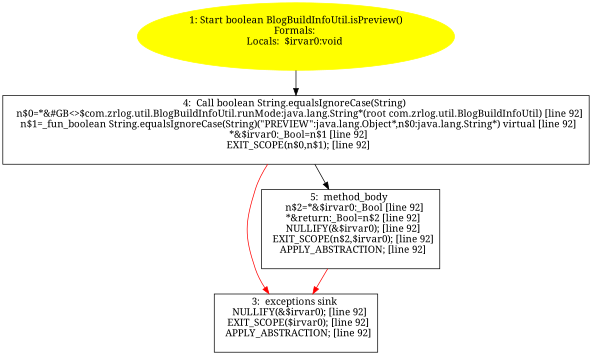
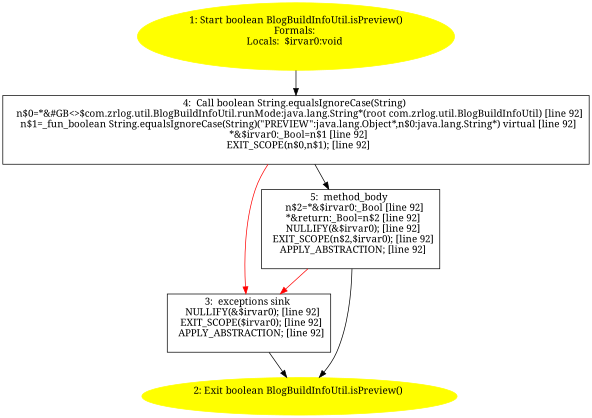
node "2: Exit boolean BlogBuildInfoUtil.isPreview()": added
